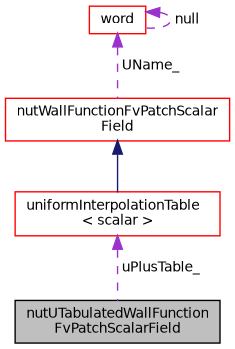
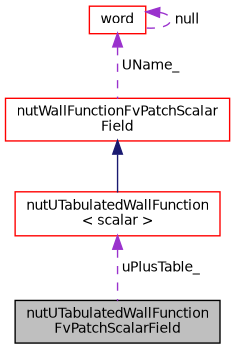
node "uniformInterpolationTable < scalar >": label "uniformInterpolationTable < scalar >" -> "nutUTabulatedWallFunction < scalar >"
